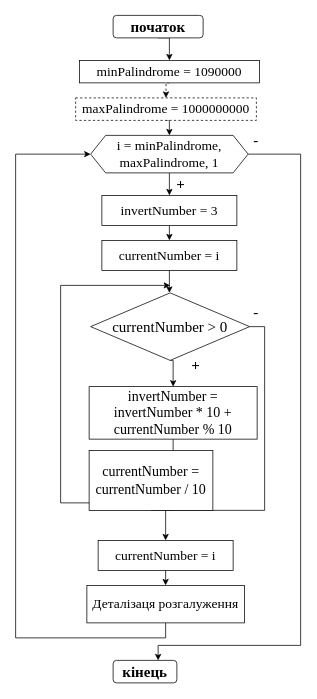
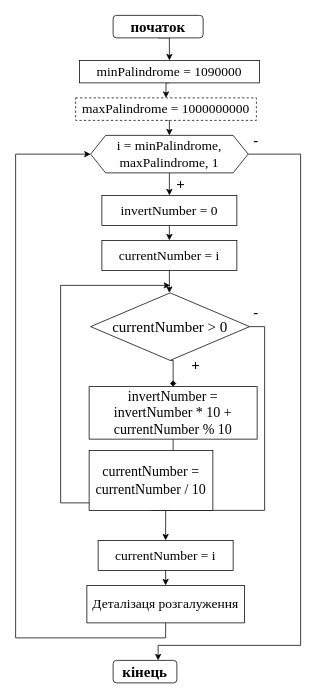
edge "minPalindrome = 1090000" -> "maxPalindrome = 1000000000": style dashed -> solid
node "invertNumber = 3": label "invertNumber = 3" -> "invertNumber = 0"
edge "currentNumber > 0" -> "invertNumber = invertNumber * 10 + currentNumber % 10": arrowhead classic -> diamond
